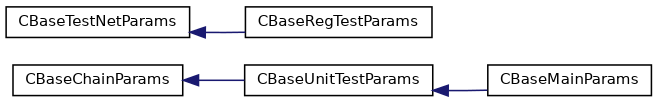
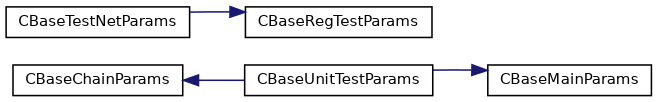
edge "CBaseRegTestParams" -> "CBaseTestNetParams": reversed
edge "CBaseMainParams" -> "CBaseUnitTestParams": reversed
